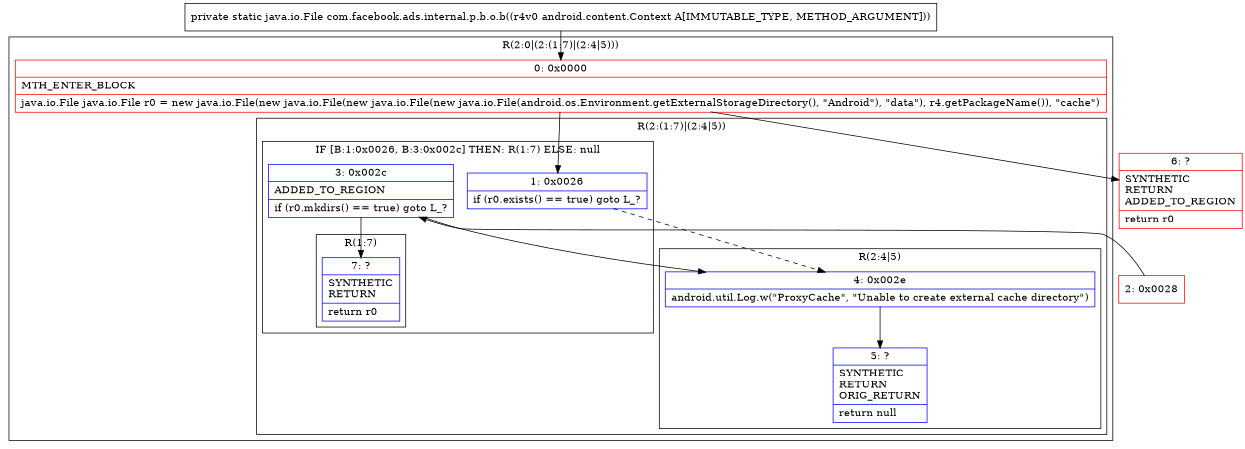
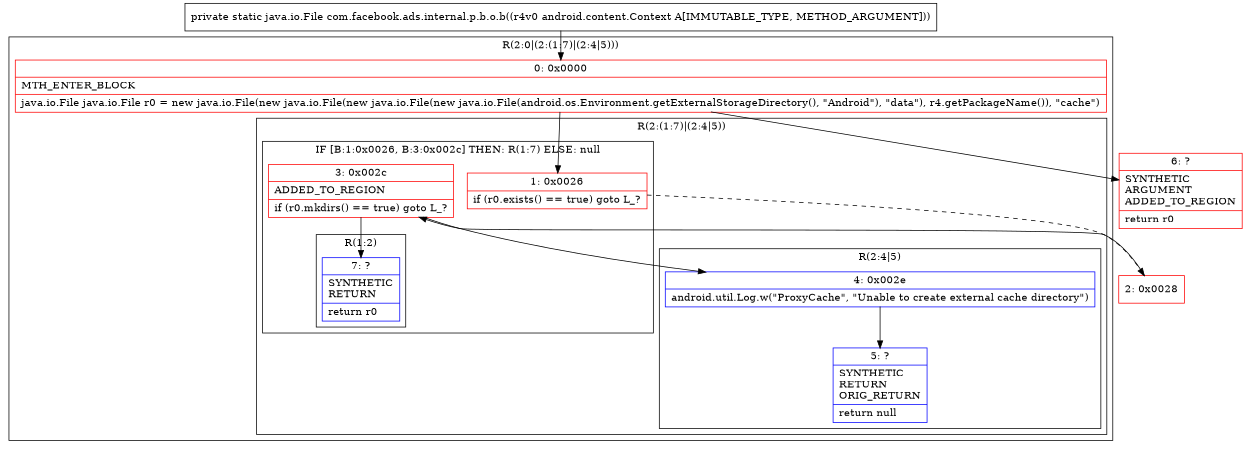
node "6: ?": text "RETURN" -> "ARGUMENT"
node "3: 0x002c": color blue -> red
node "1: 0x0026": color blue -> red
edge "1: 0x0026" -> "4: 0x002e": now "1: 0x0026" -> "2: 0x0028"
cluster "R(1:7)": label "R(1:7)" -> "R(1:2)"
